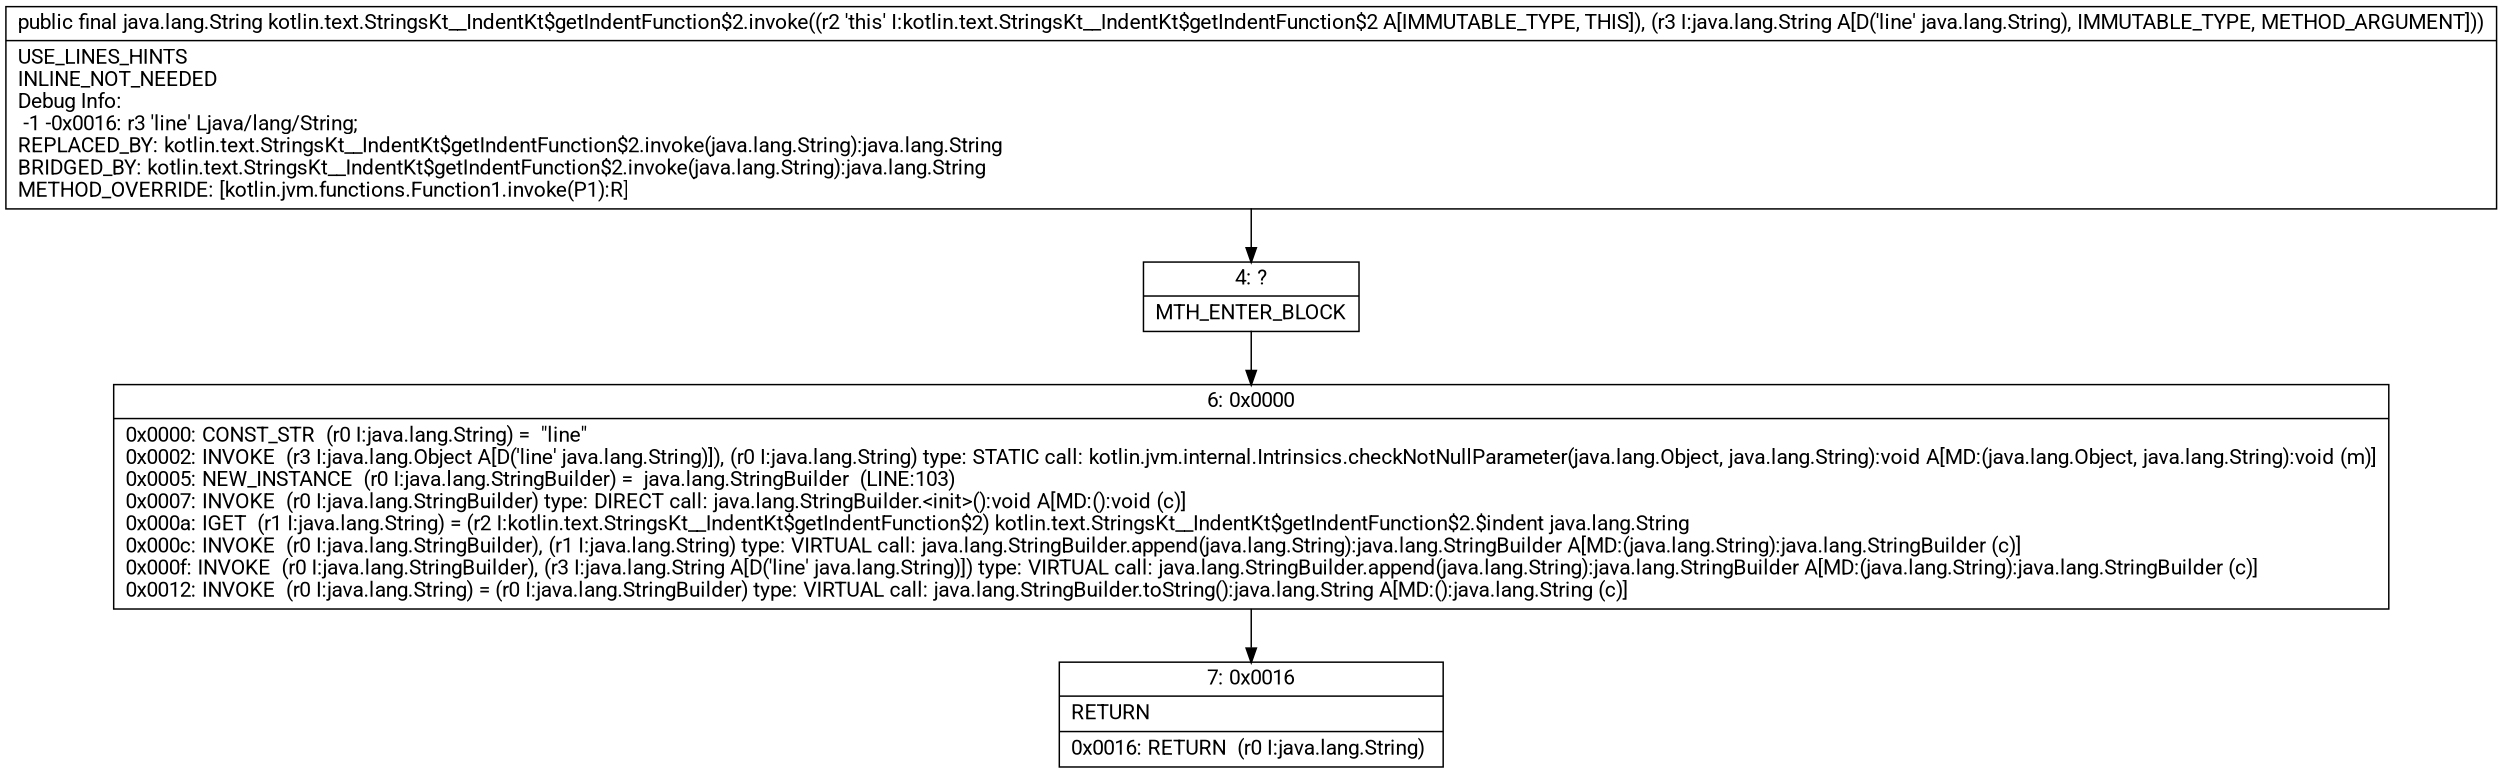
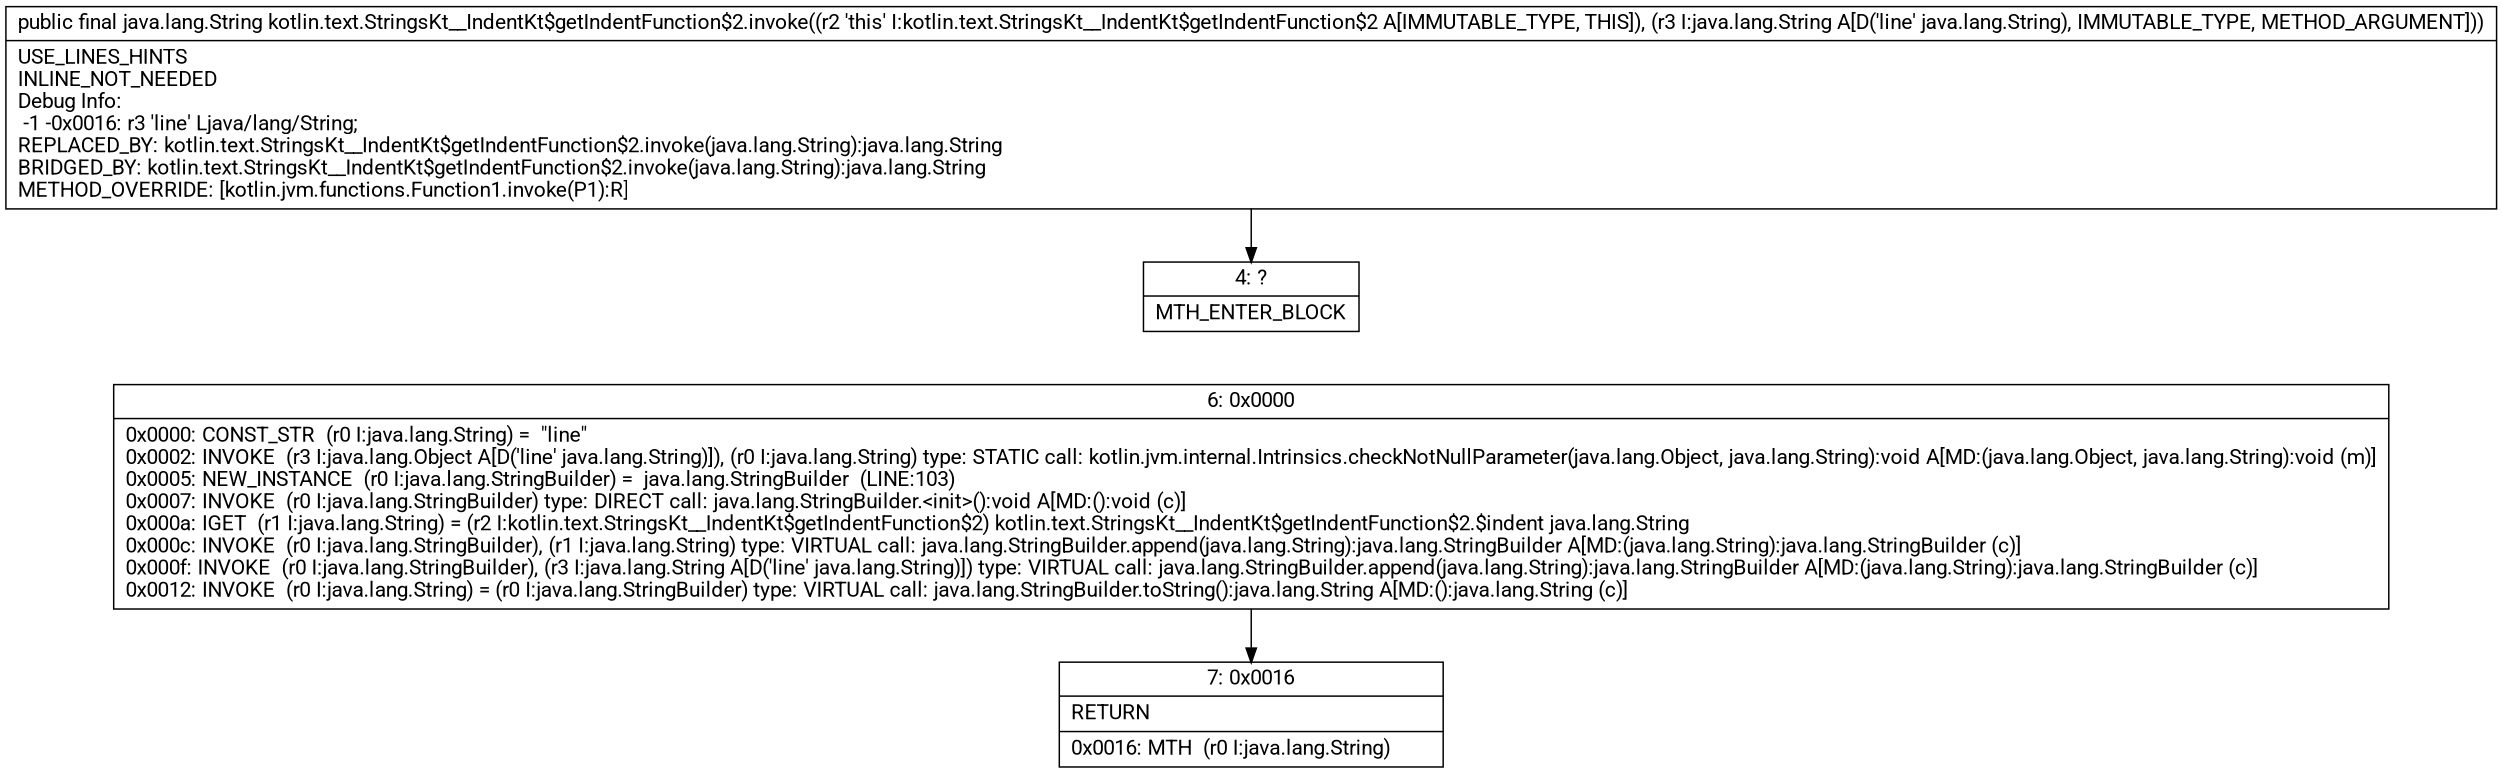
edge "4: ?" -> "6: 0x0000": removed
node "7: 0x0016": text "0x0016: RETURN  (r0 I:java.lang.String)" -> "0x0016: MTH  (r0 I:java.lang.String)"
